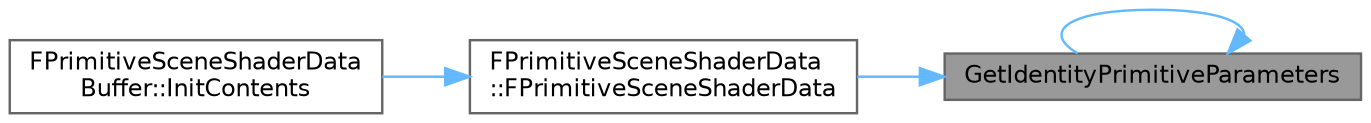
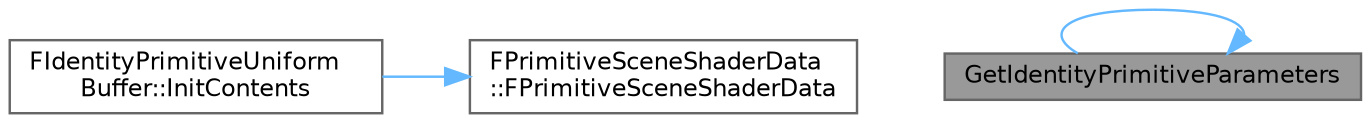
node "FPrimitiveSceneShaderData Buffer::InitContents": label "FPrimitiveSceneShaderData Buffer::InitContents" -> "FIdentityPrimitiveUniform Buffer::InitContents"
edge "FPrimitiveSceneShaderData ::FPrimitiveSceneShaderData" -> "GetIdentityPrimitiveParameters": removed
